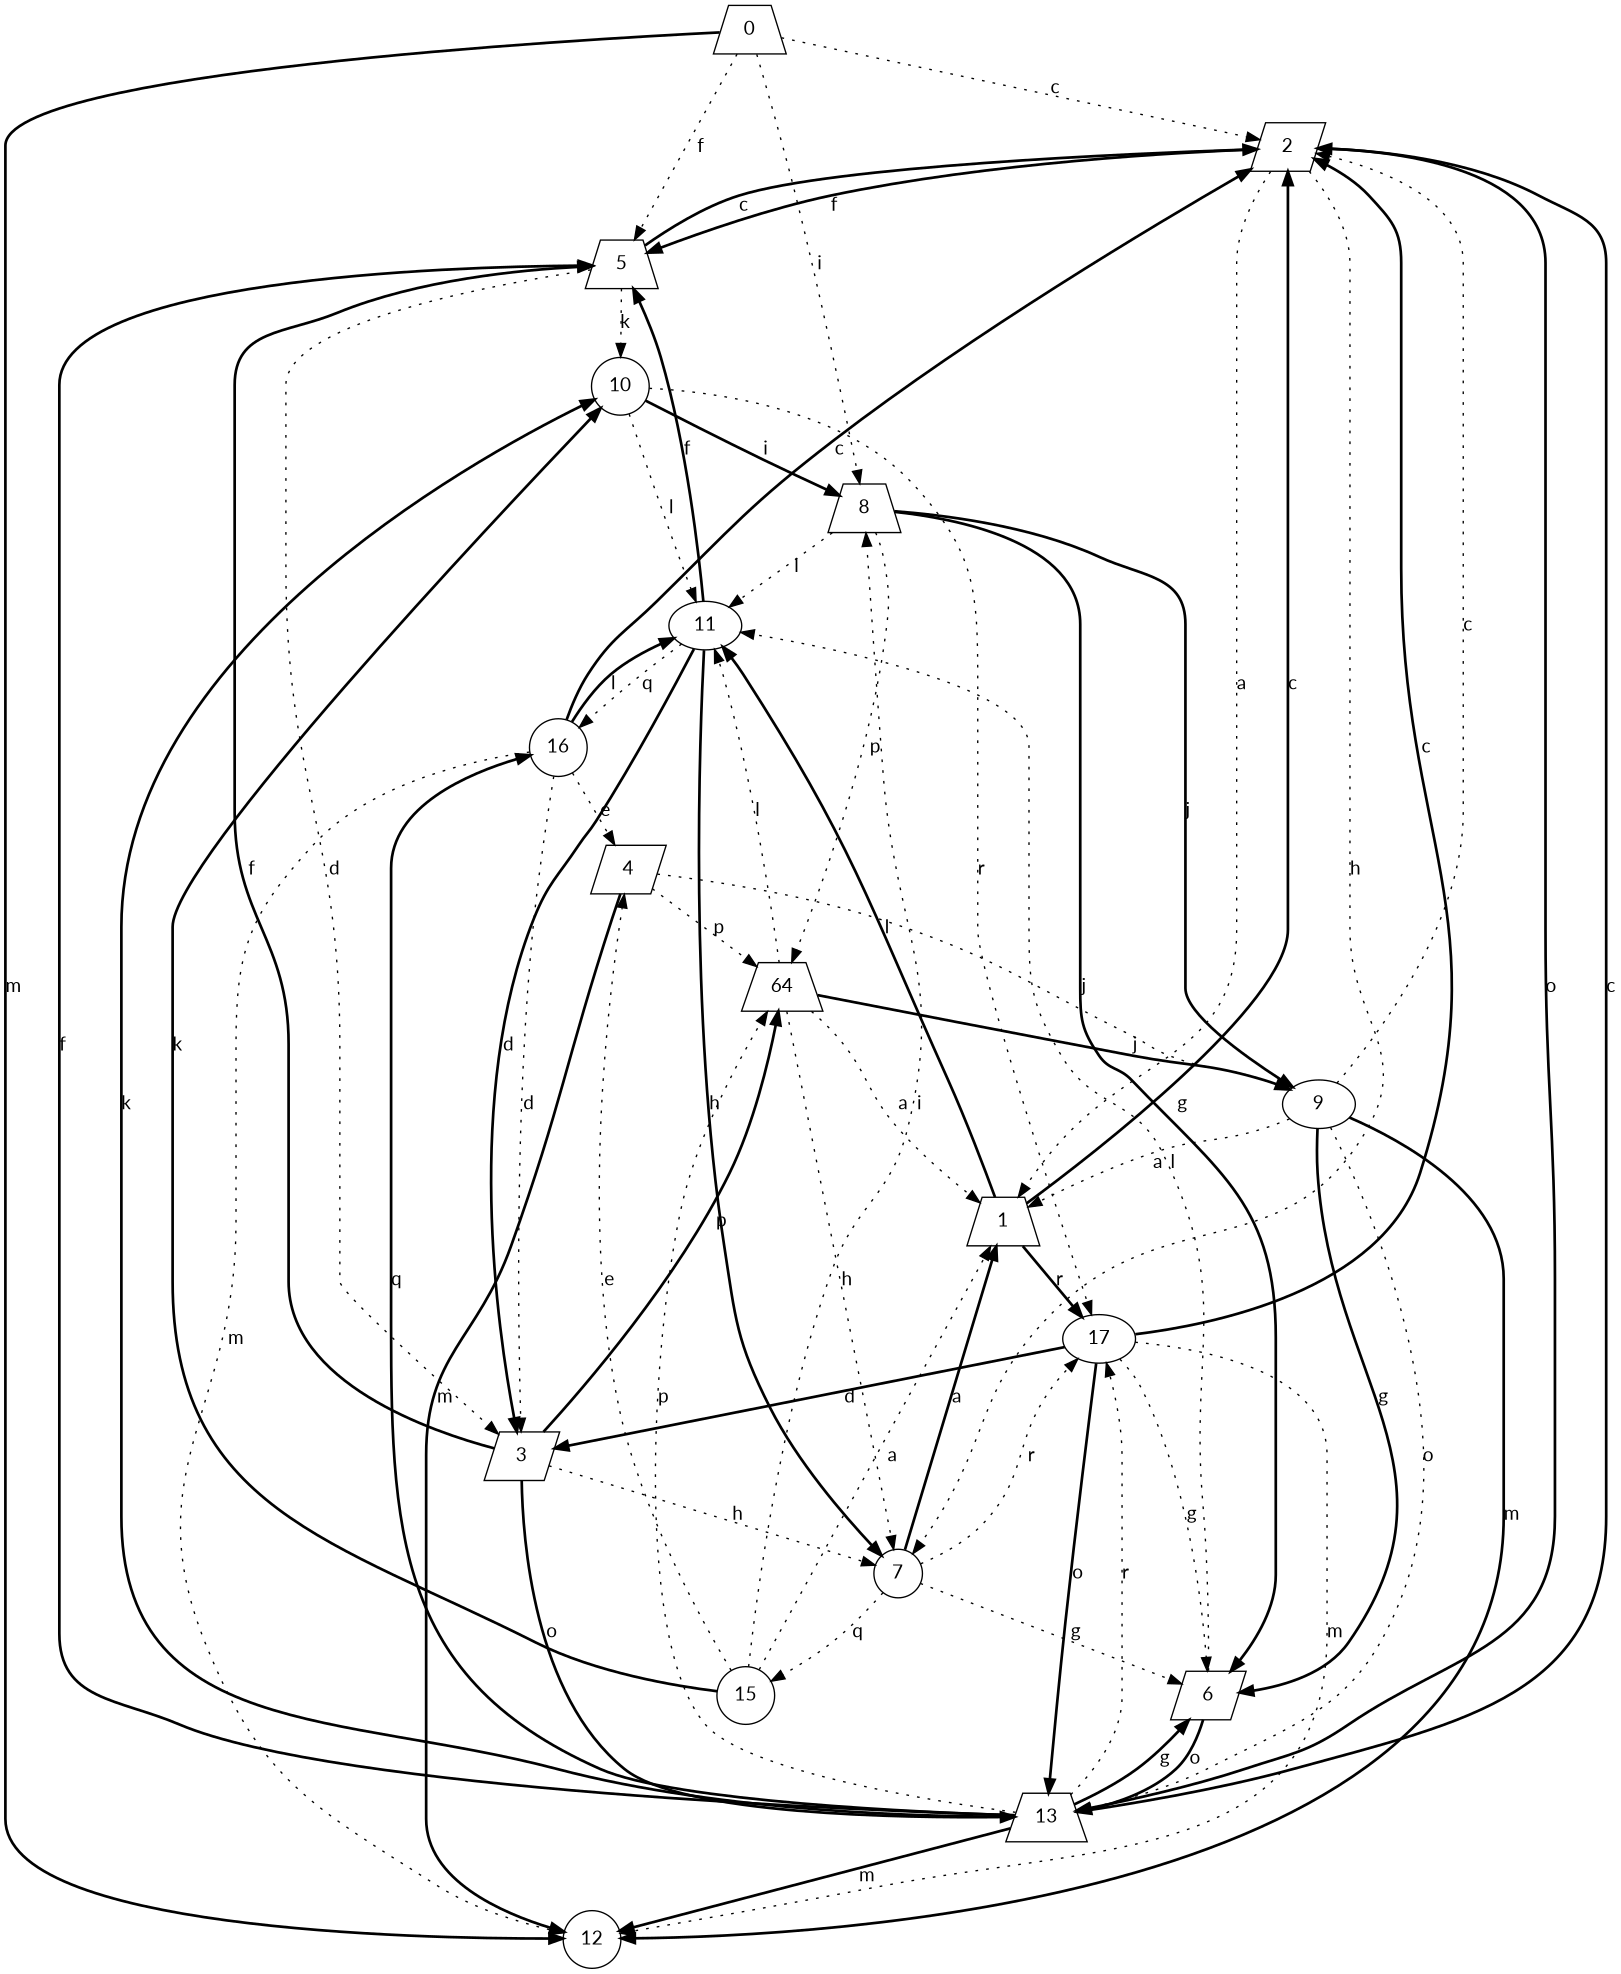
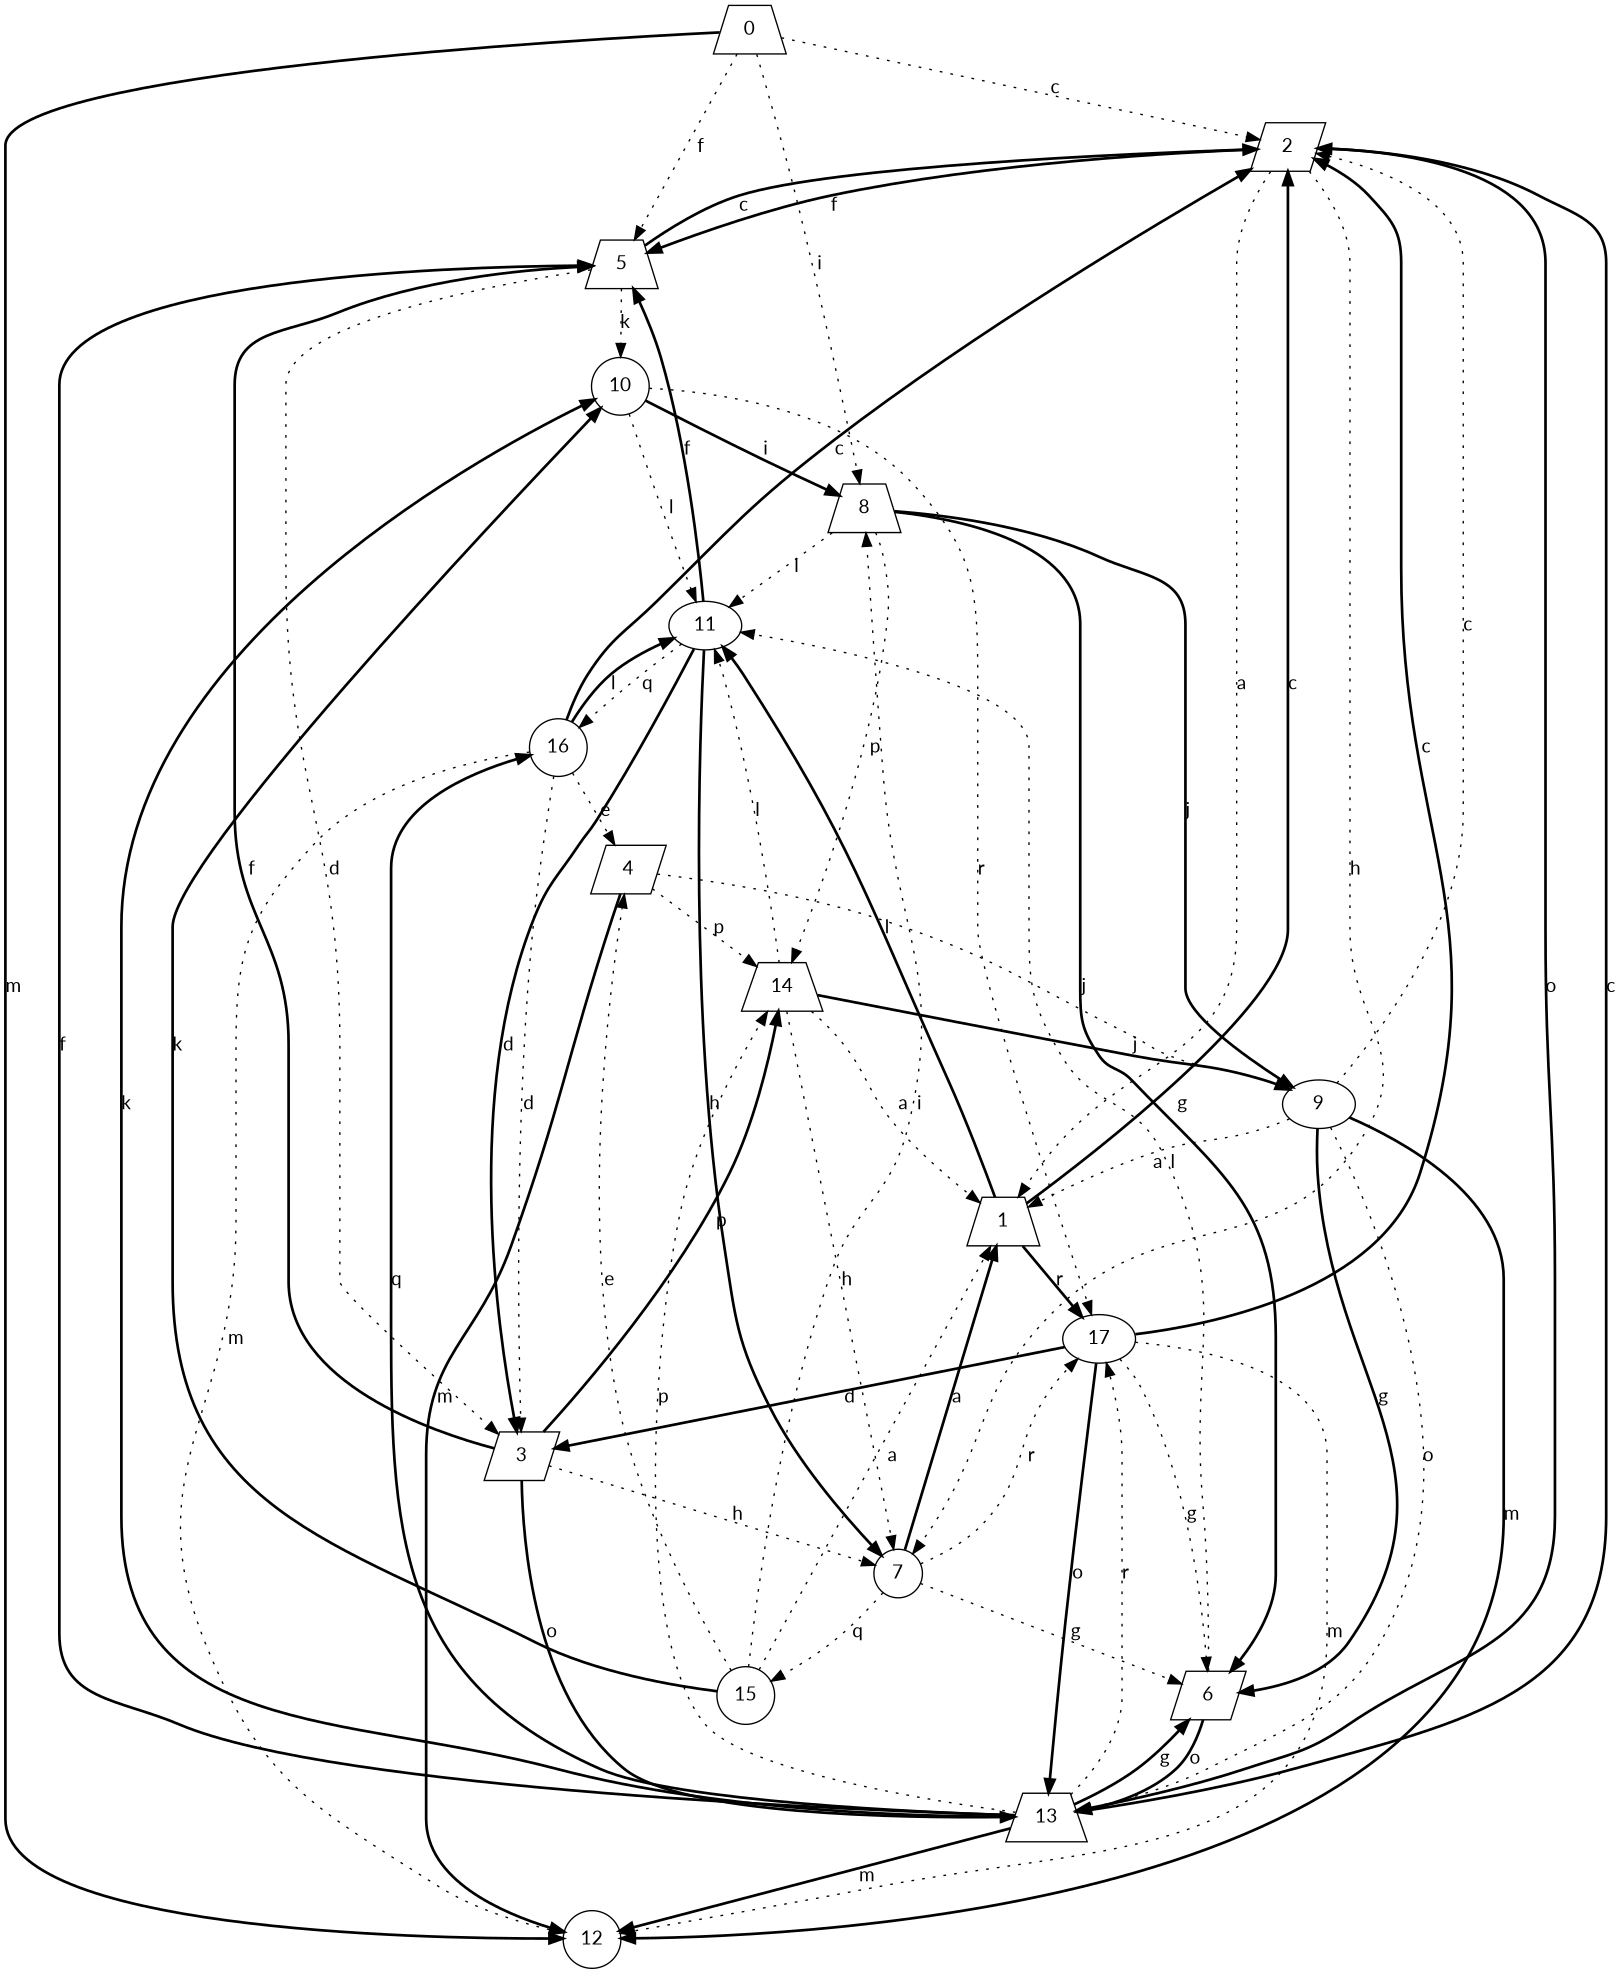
node "64": label "64" -> "14"
